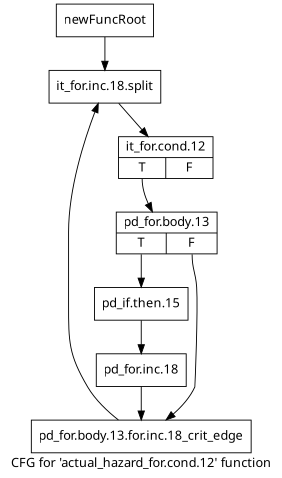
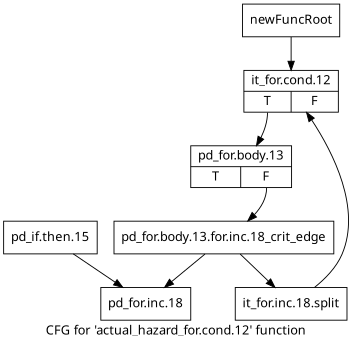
edge "newFuncRoot" -> "it_for.inc.18.split": now "newFuncRoot" -> "it_for.cond.12"
edge "pd_for.body.13" -> "pd_if.then.15": removed
edge "pd_for.inc.18" -> "pd_for.body.13.for.inc.18_crit_edge": reversed
